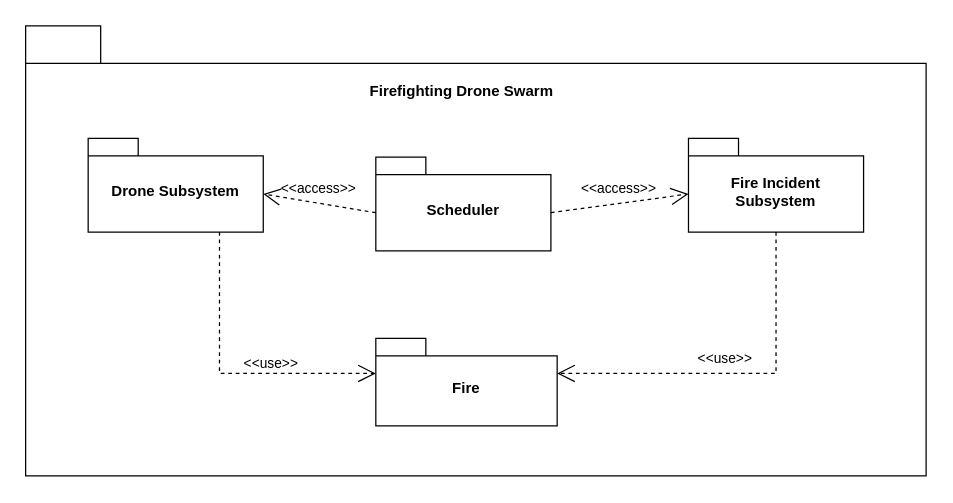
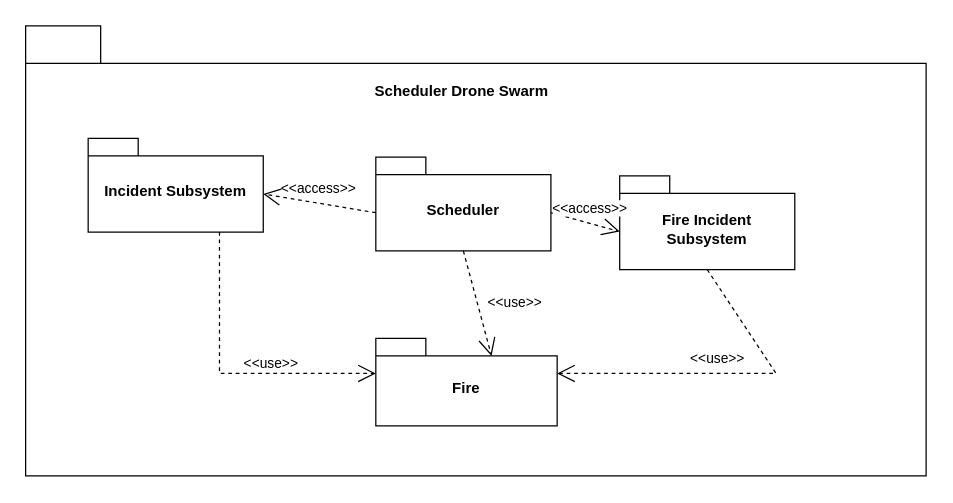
node "Firefighting Drone Swarm": label "Firefighting Drone Swarm" -> "Scheduler Drone Swarm"
node "Fire Incident Subsystem": moved (776, 185) -> (707, 223)
node "Drone Subsystem": label "Drone Subsystem" -> "Incident Subsystem"
edge "Scheduler" -> "Fire": added, label "<<use>>"
